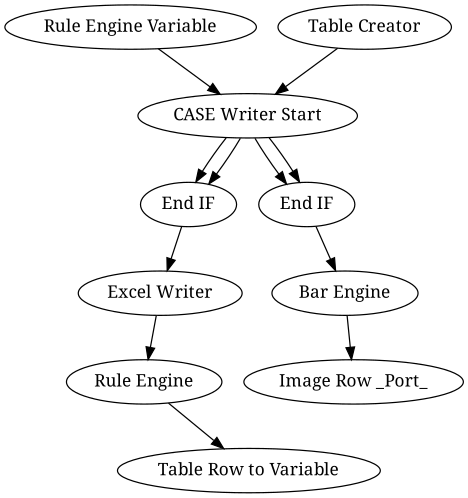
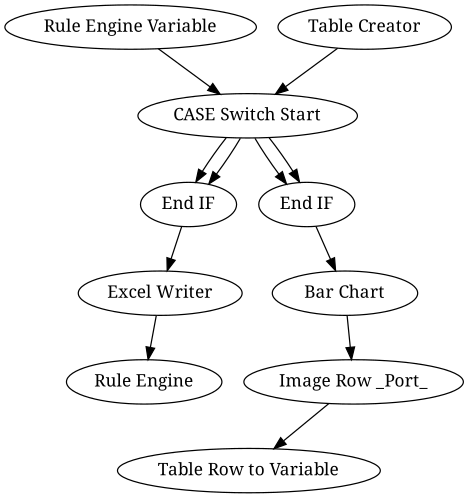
node "CASE Writer Start": label "CASE Writer Start" -> "CASE Switch Start"
node "Bar Engine": label "Bar Engine" -> "Bar Chart"
edge "Rule Engine" -> "Table Row to Variable": now "Image Row _Port_" -> "Table Row to Variable"
